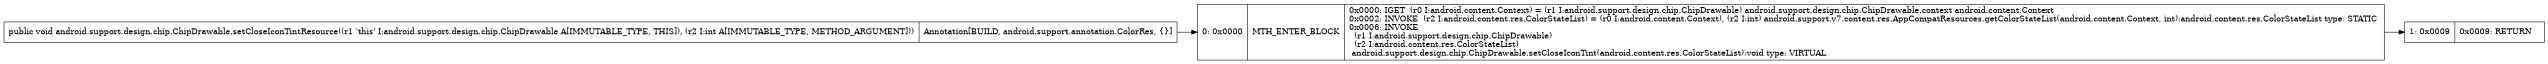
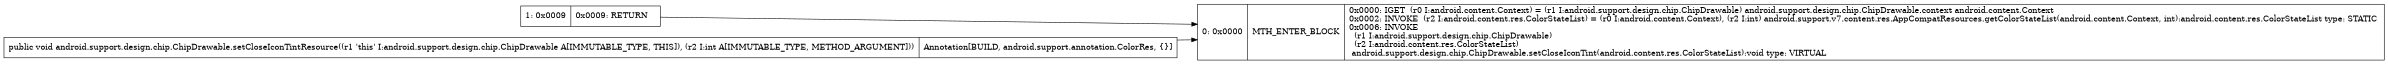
edge "0: 0x0000" -> "1: 0x0009": reversed
